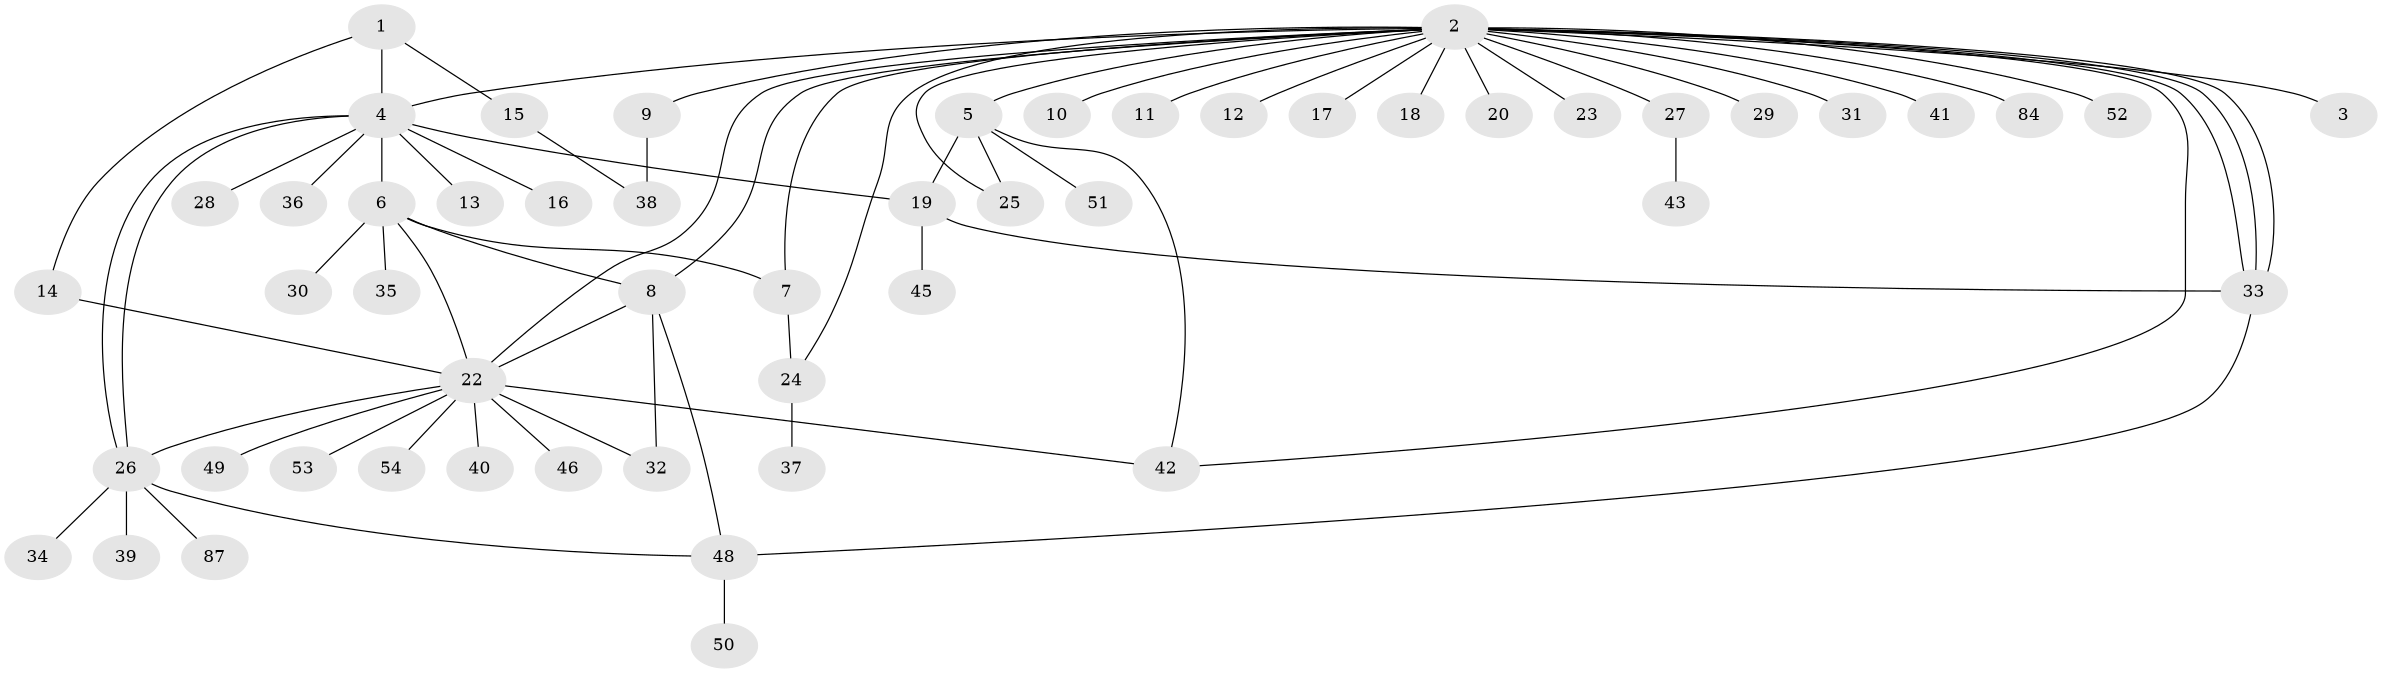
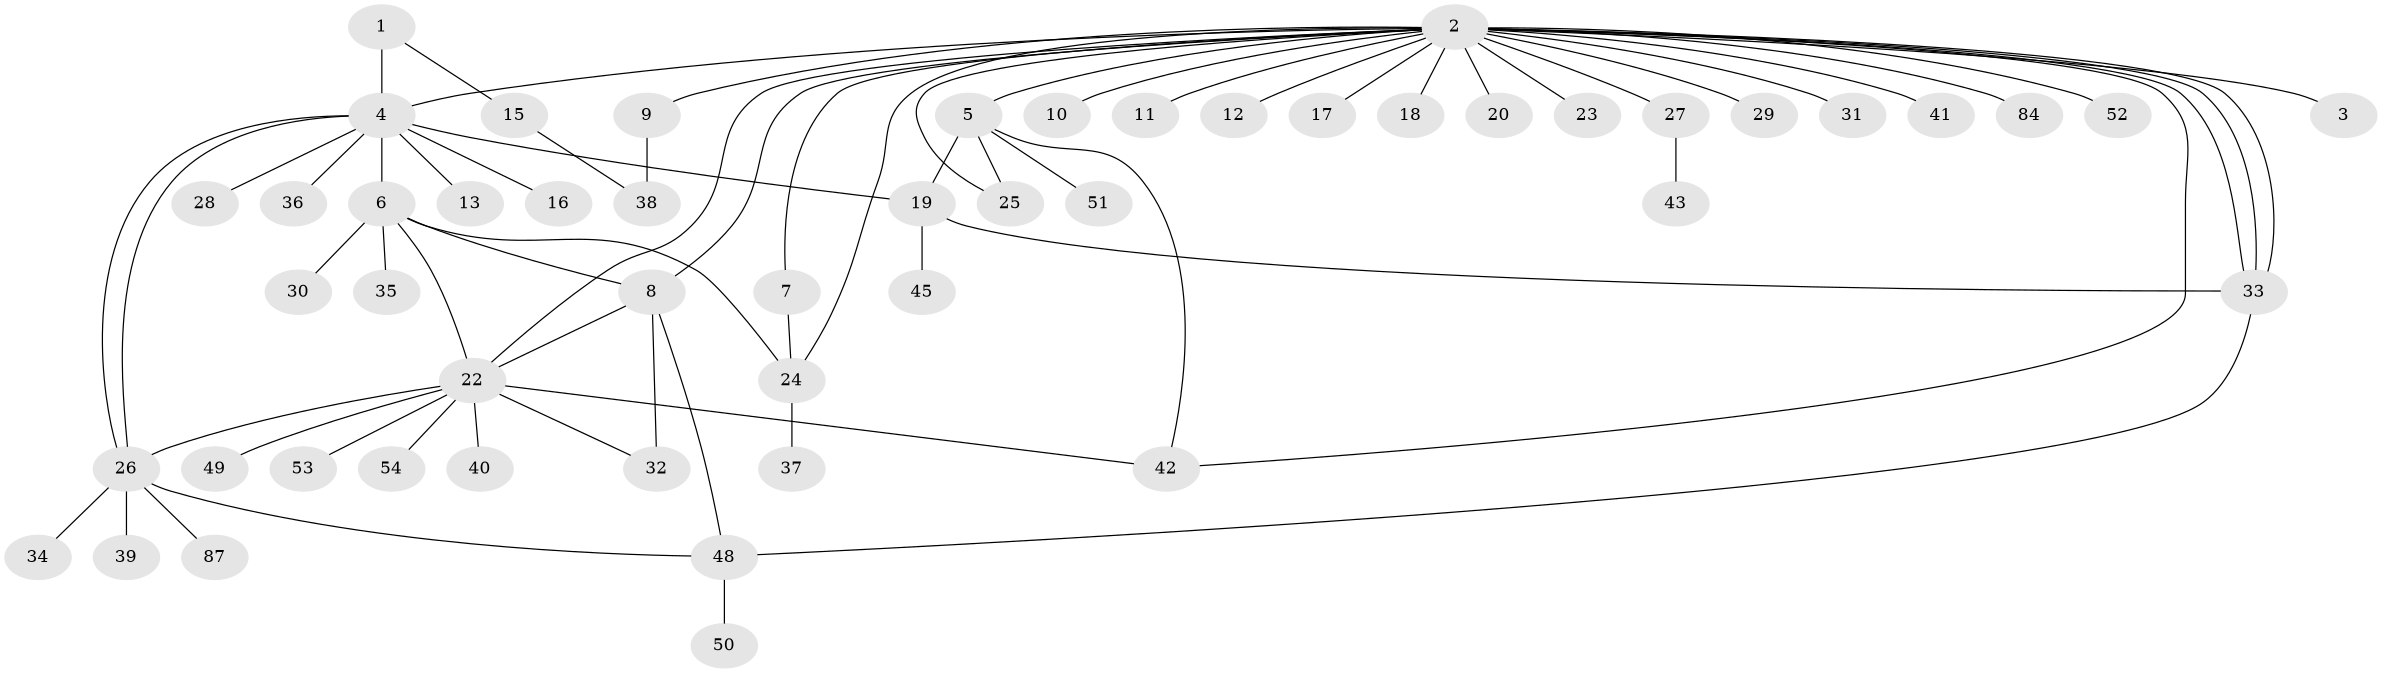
edge "6" -- "7": now "6" -- "24"
node "14": removed
node "46": removed
